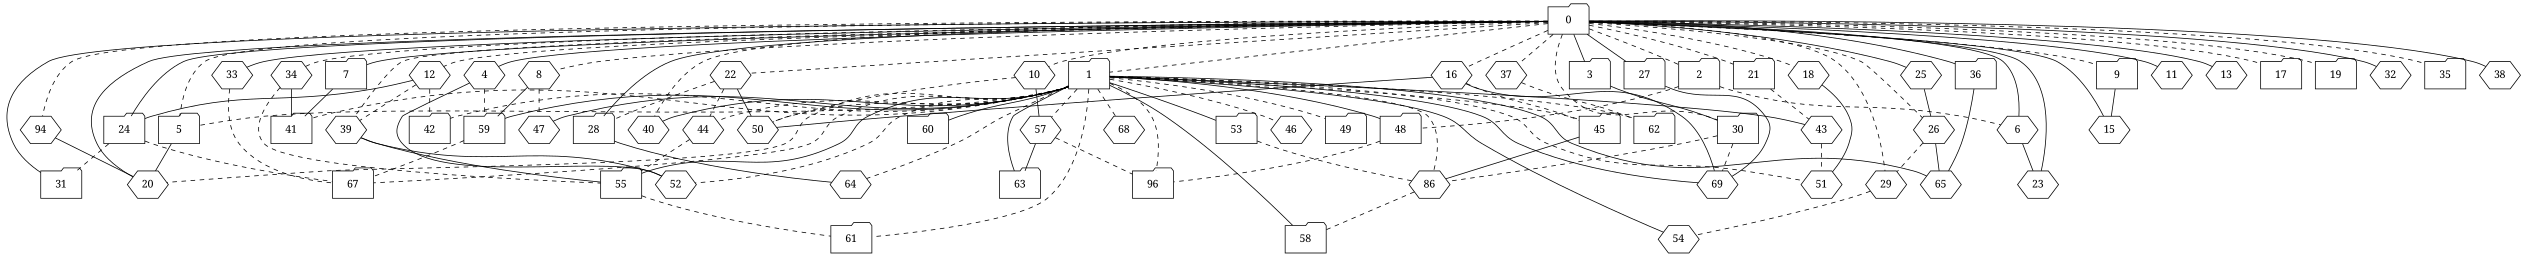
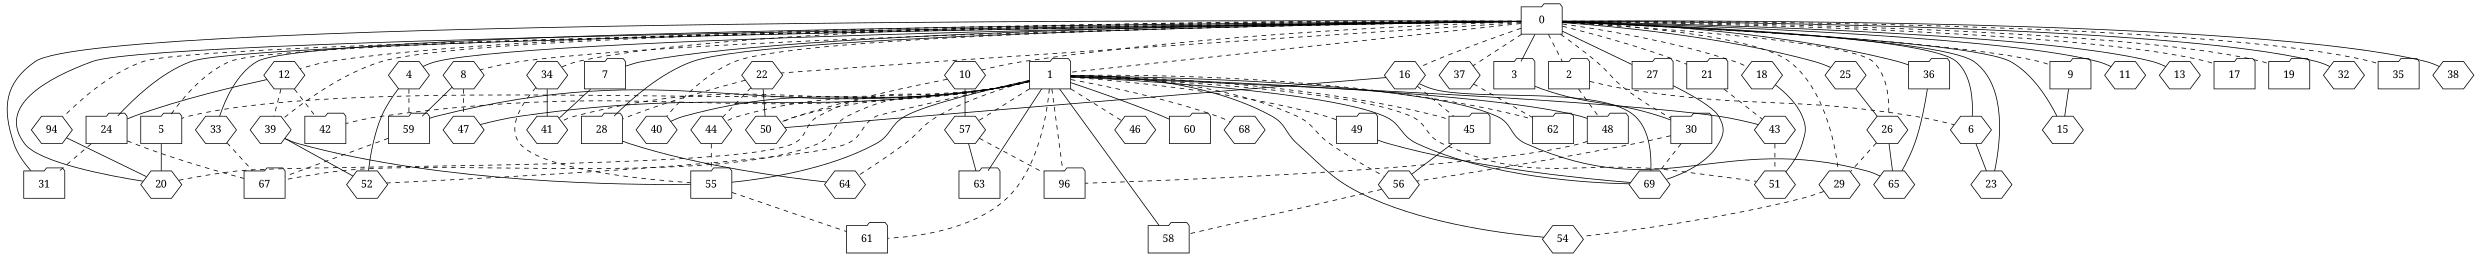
node "41": shape folder -> hexagon
node "53": removed
edge "49" -- "69": added
node "86": label "86" -> "56"
